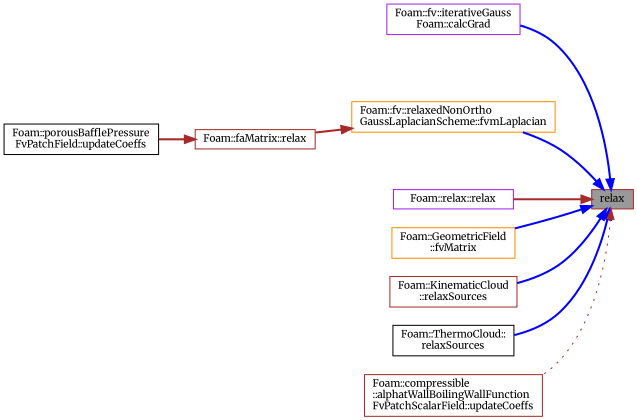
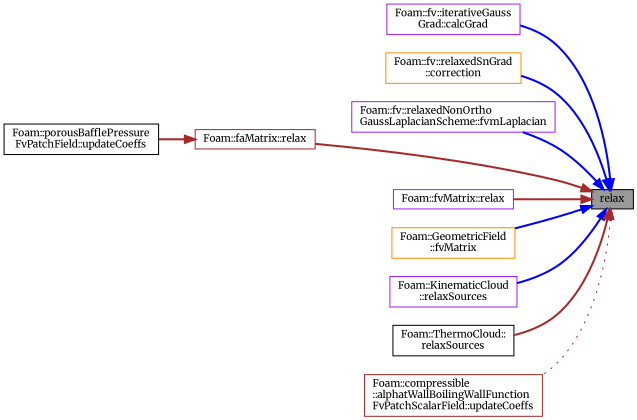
node "Foam::fv::iterativeGauss Foam::calcGrad": label "Foam::fv::iterativeGauss Foam::calcGrad" -> "Foam::fv::iterativeGauss Grad::calcGrad"
node "Foam::fv::relaxedSnGrad ::correction": added
node "Foam::fv::relaxedNonOrtho GaussLaplacianScheme::fvmLaplacian": color darkorange -> purple
edge "Foam::faMatrix::relax" -> "Foam::fv::relaxedNonOrtho GaussLaplacianScheme::fvmLaplacian": now "Foam::faMatrix::relax" -> "relax"
node "Foam::relax::relax": label "Foam::relax::relax" -> "Foam::fvMatrix::relax"
node "relax": color brown -> black
edge "Foam::ThermoCloud:: relaxSources" -> "relax": color blue -> brown
node "Foam::KinematicCloud ::relaxSources": color brown -> purple
